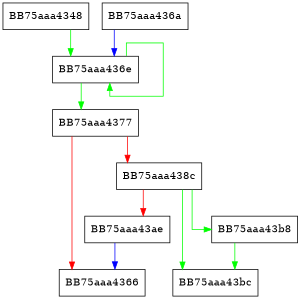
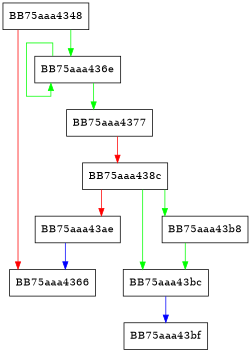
node "BB75aaa436a": removed
edge "BB75aaa4377" -> "BB75aaa4366": now "BB75aaa4348" -> "BB75aaa4366"
node "BB75aaa43bf": added
